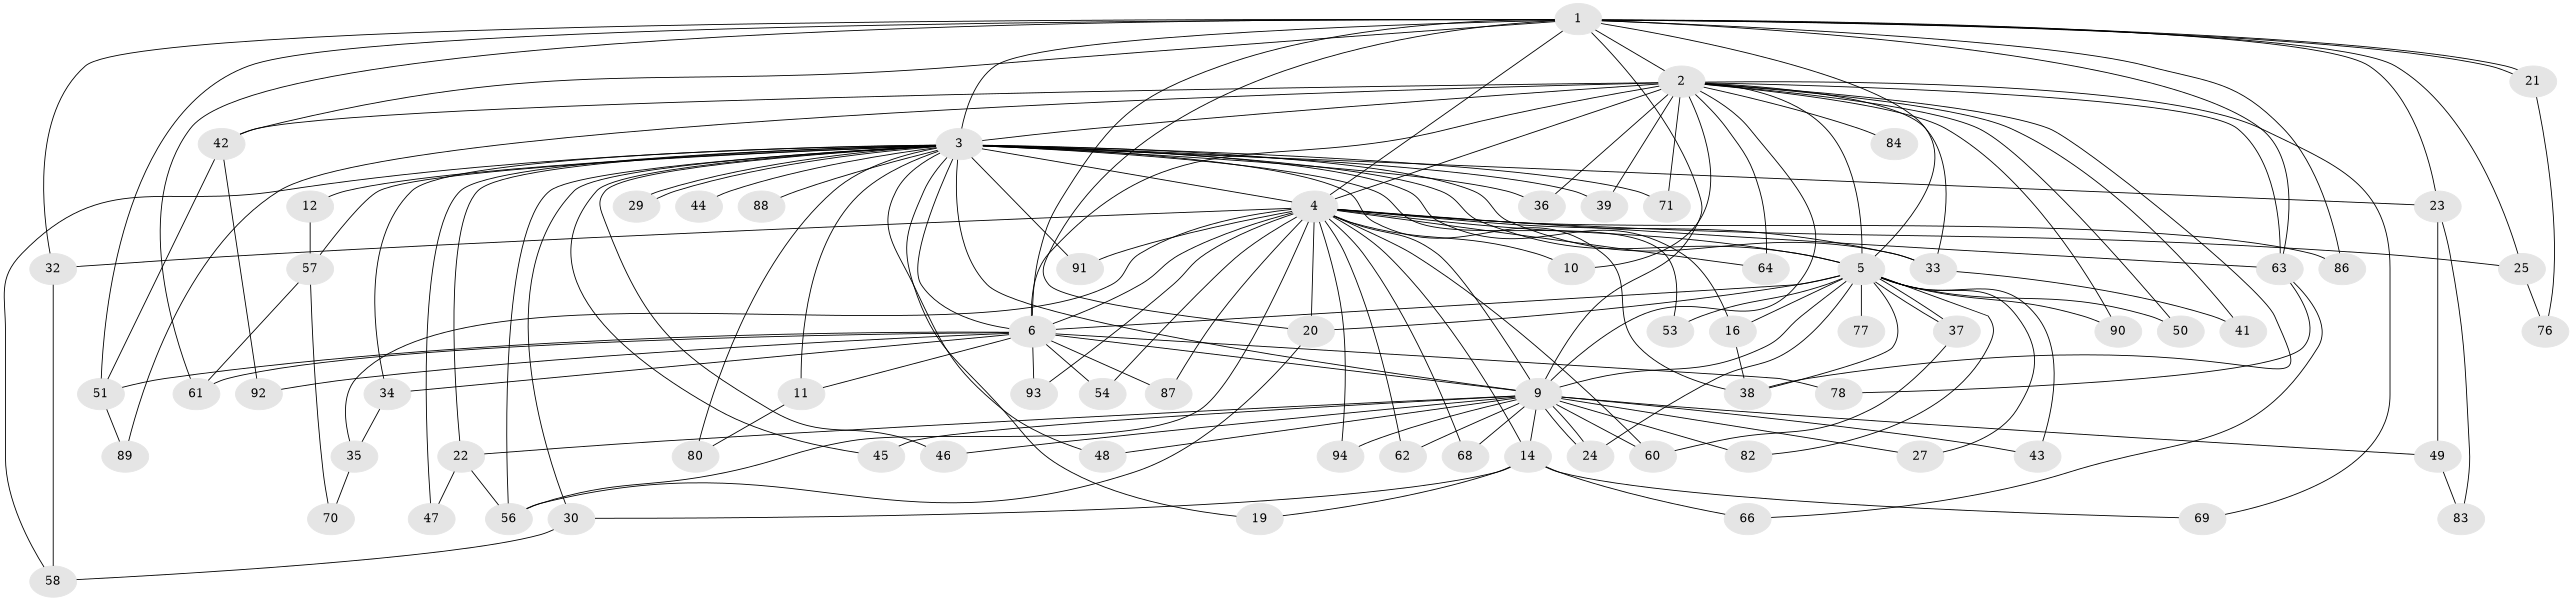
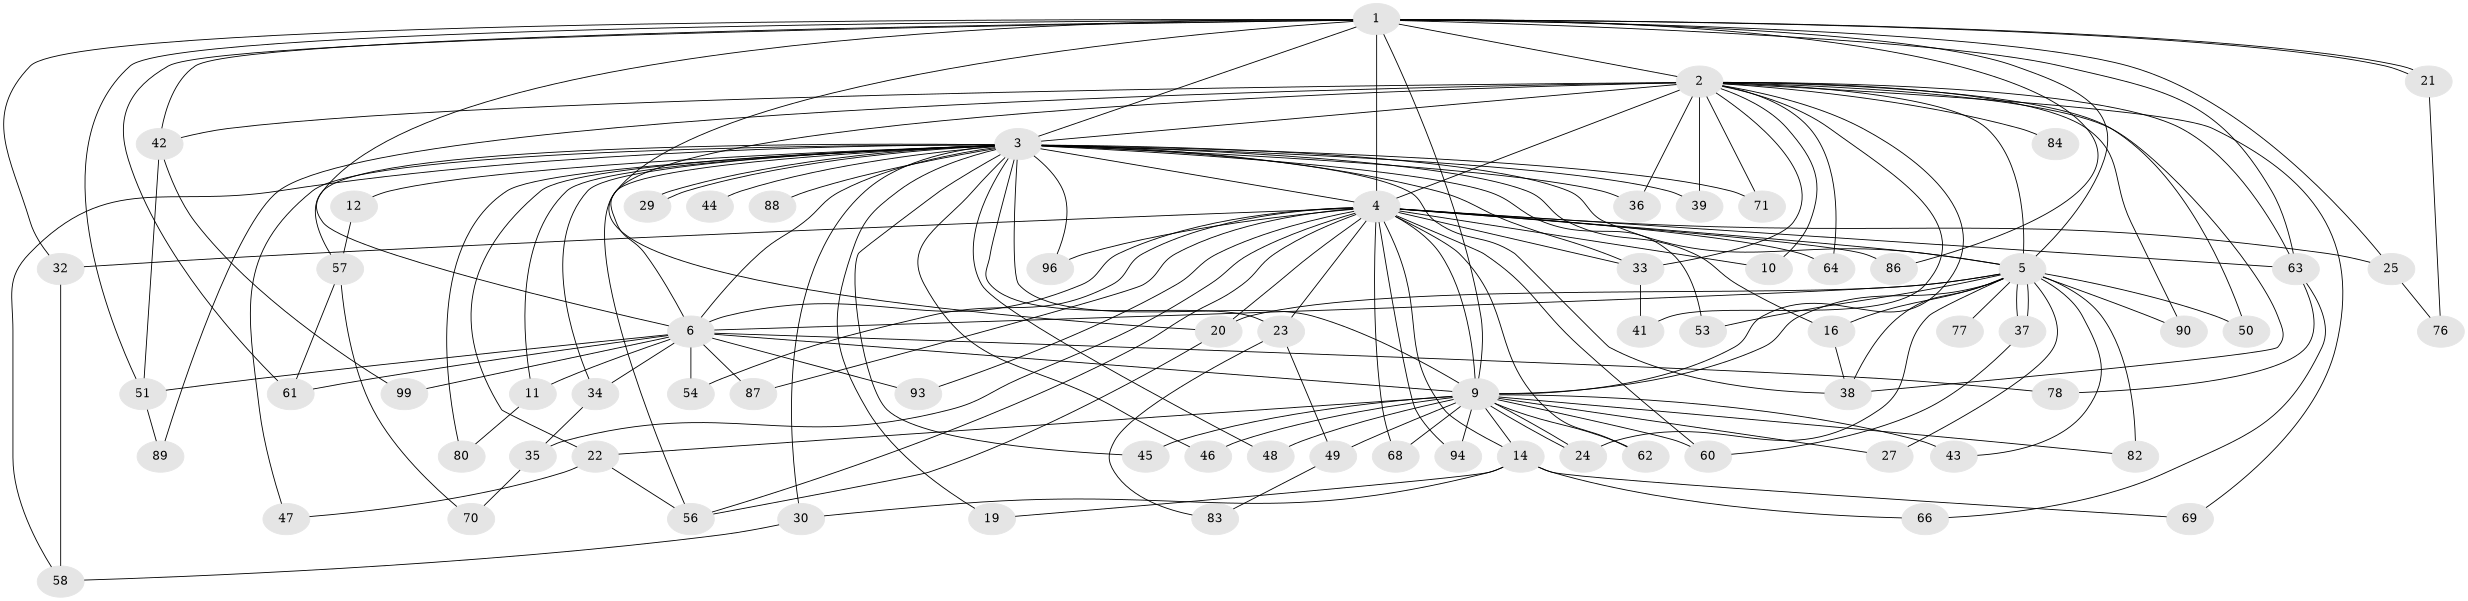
edge "1" -- "23": now "4" -- "23"
node "91": label "91" -> "96"
node "92": label "92" -> "99"
